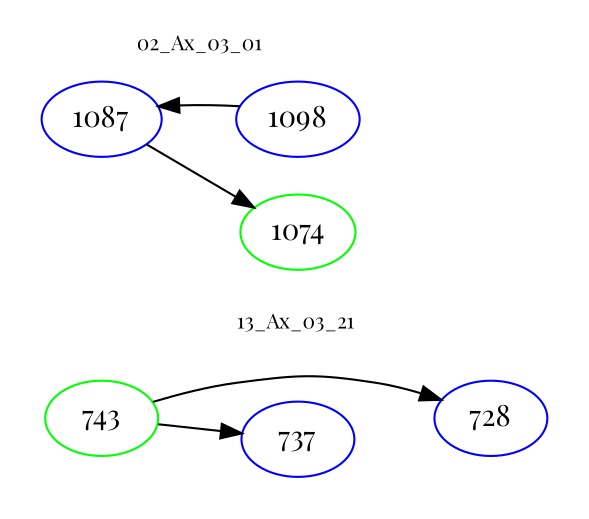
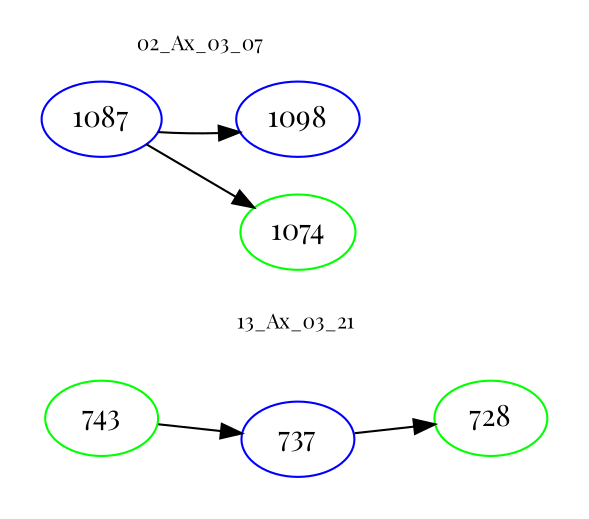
cluster "02_Ax_03_01": label "02_Ax_03_01" -> "02_Ax_03_07"
edge "1098" -> "1087": reversed
edge "743" -> "728": now "737" -> "728"
node "728": color blue -> green
